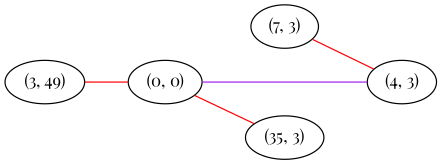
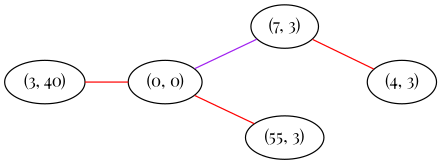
node "(3, 49)": label "(3, 49)" -> "(3, 40)"
edge "(0, 0)" -- "(4, 3)": now "(0, 0)" -- "(7, 3)"
node "(35, 3)": label "(35, 3)" -> "(55, 3)"
